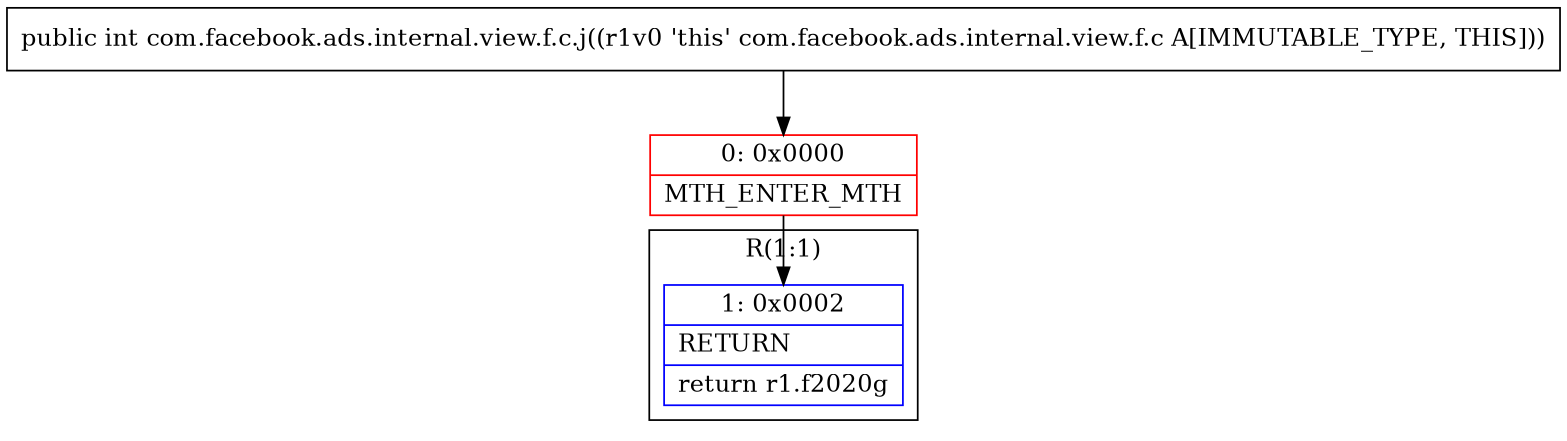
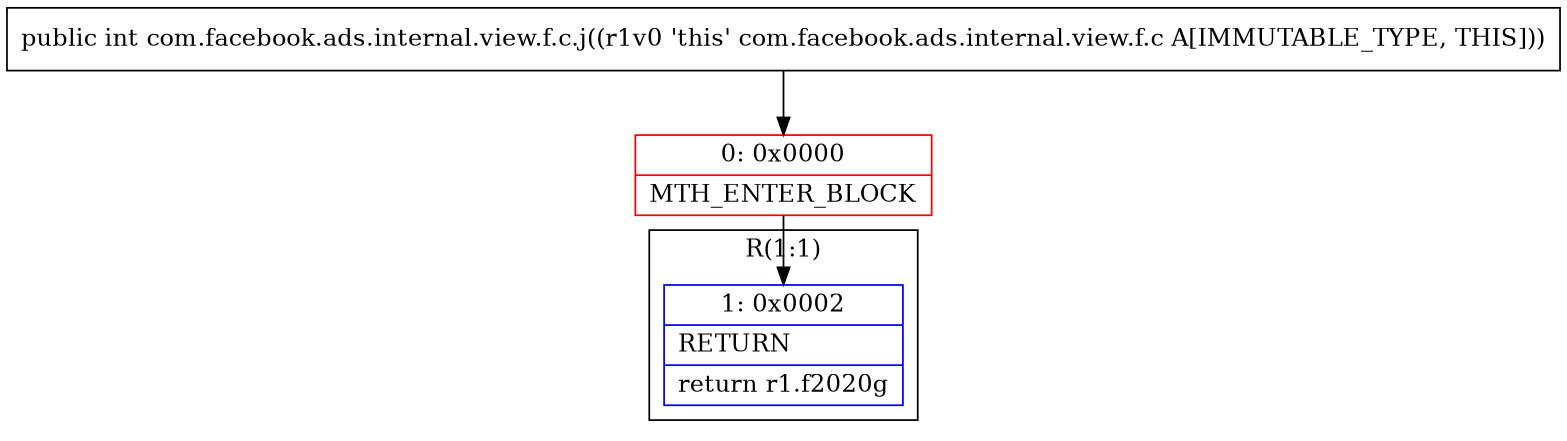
node "0: 0x0000": text "MTH_ENTER_MTH" -> "MTH_ENTER_BLOCK"
